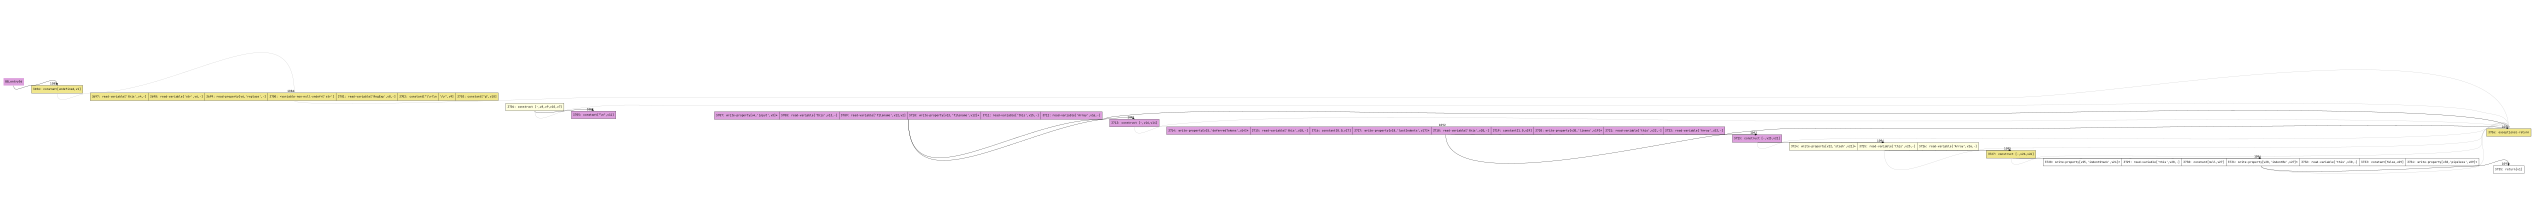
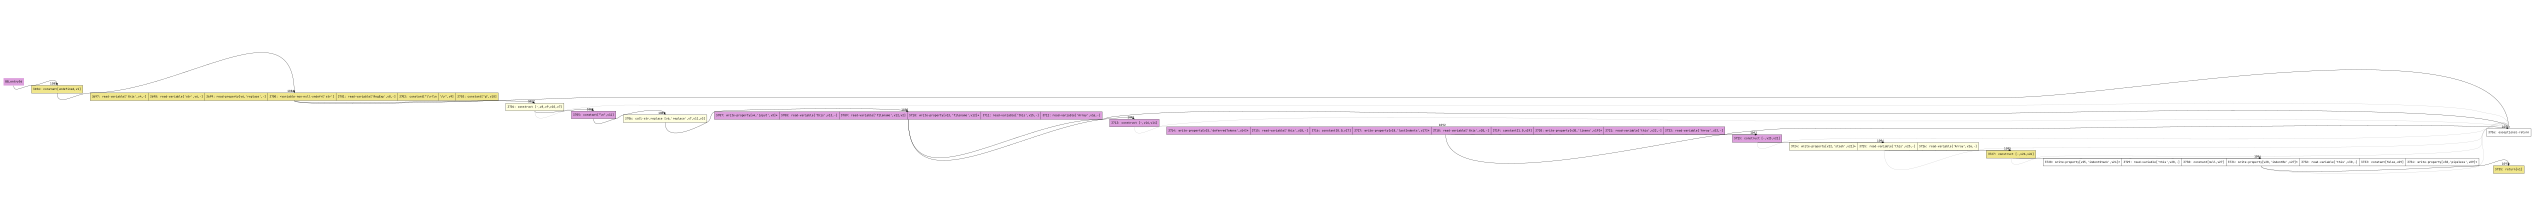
edge "3696: constant[undefined,v1]" -> "3697: read-variable['this',v4,-]": color gray -> black
edge "3697: read-variable['this',v4,-]" -> "3736: exceptional-return": color gray -> black
edge "3697: read-variable['this',v4,-]" -> "3704: construct [-,v8,v9,v10,v7]": added
node "3706: call-str.replace [v6,'replace',v7,v11,v3]": added
node "3736: exceptional-return": fillcolor khaki -> white
node "3735: return[v1]": fillcolor white -> khaki
